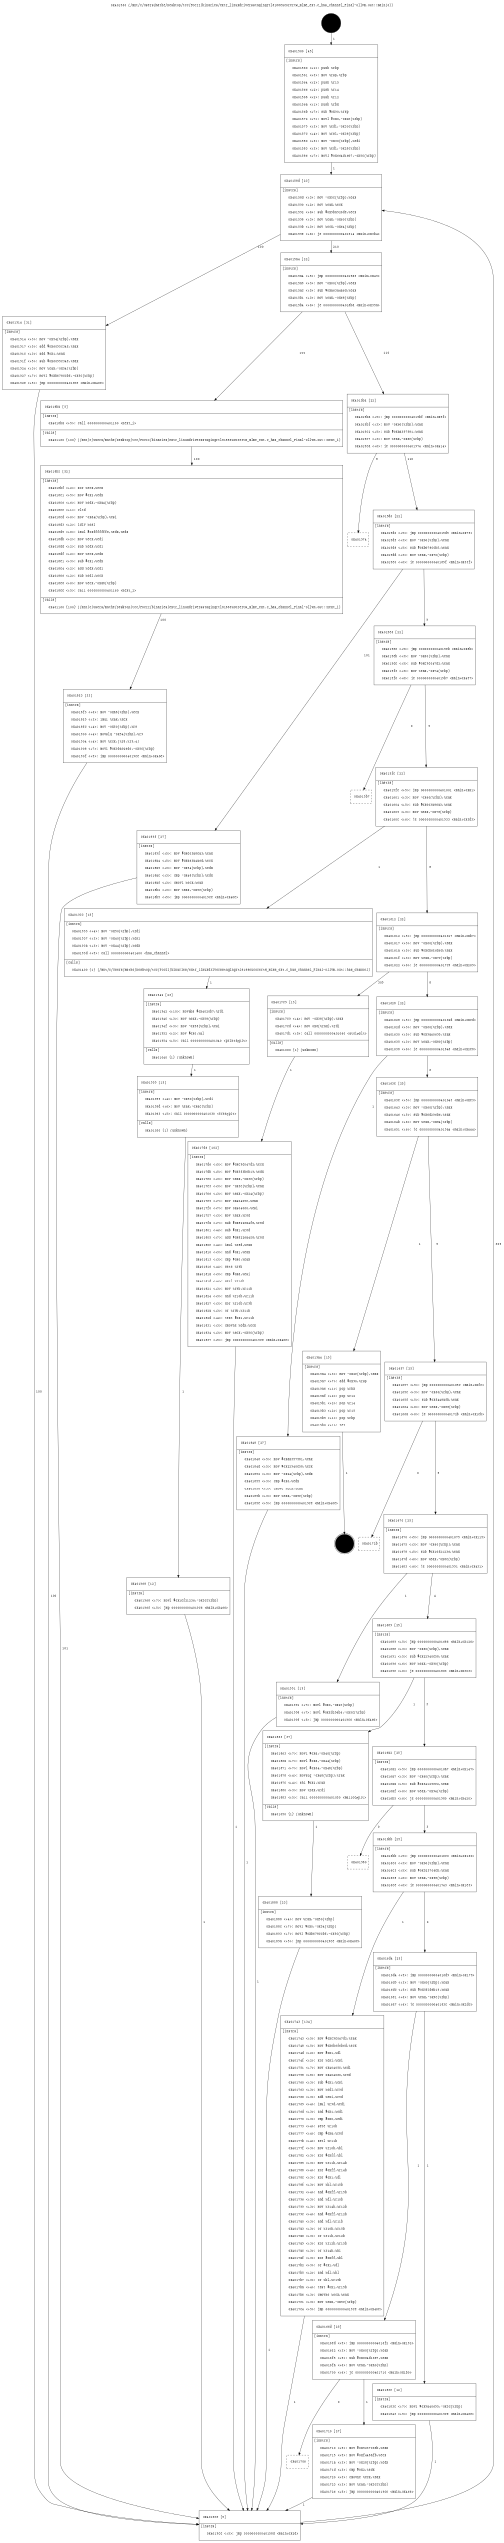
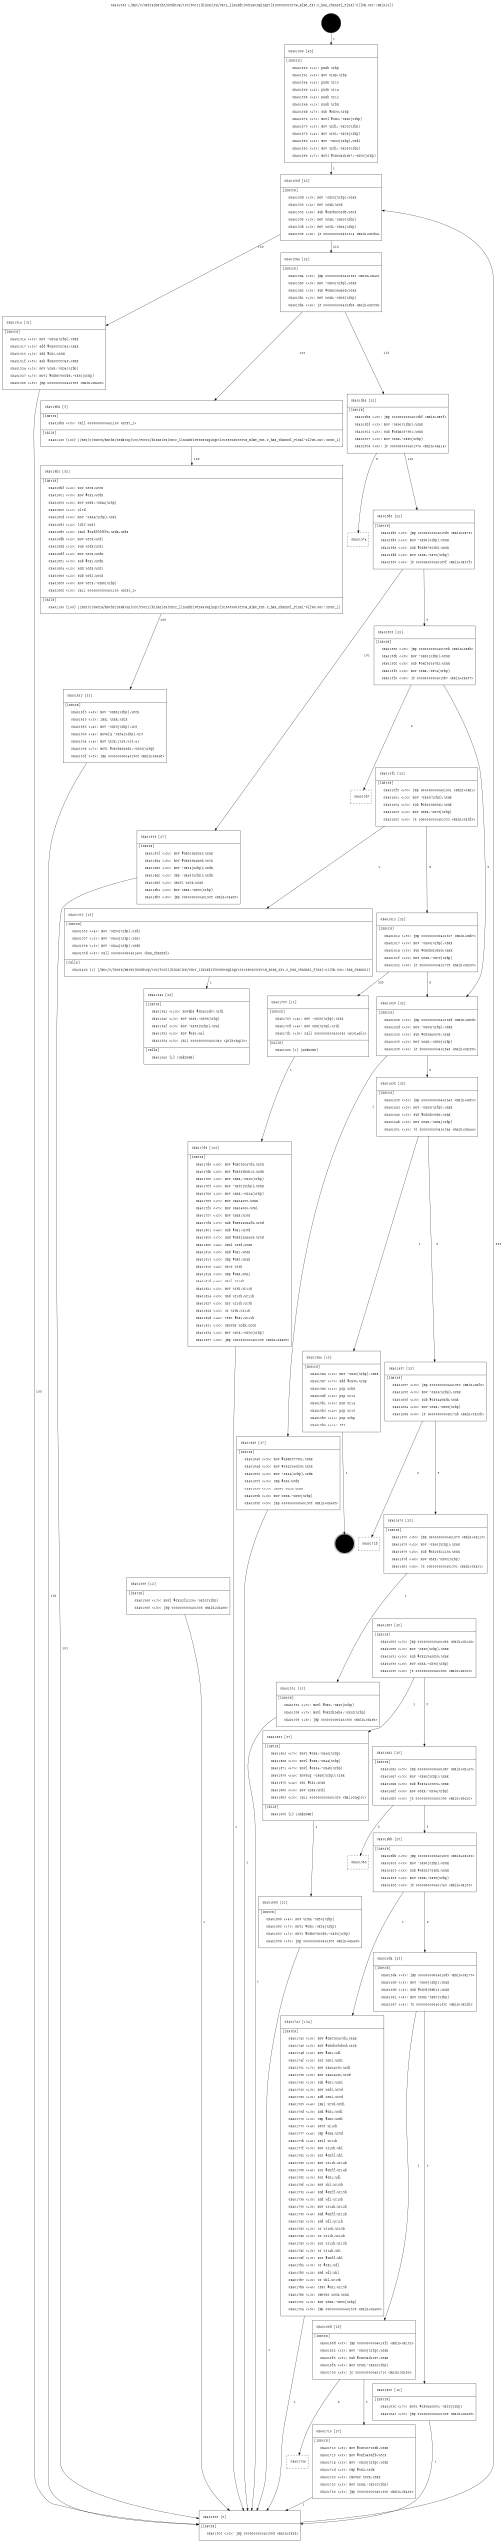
edge "0x4015e6 [22]" -> "0x4015fc [22]": now "0x4015e6 [22]" -> "0x401628 [22]"
node "0x401959 [15]": removed
edge "0x401670 [25]" -> "0x401689 [25]": removed, label "4"
